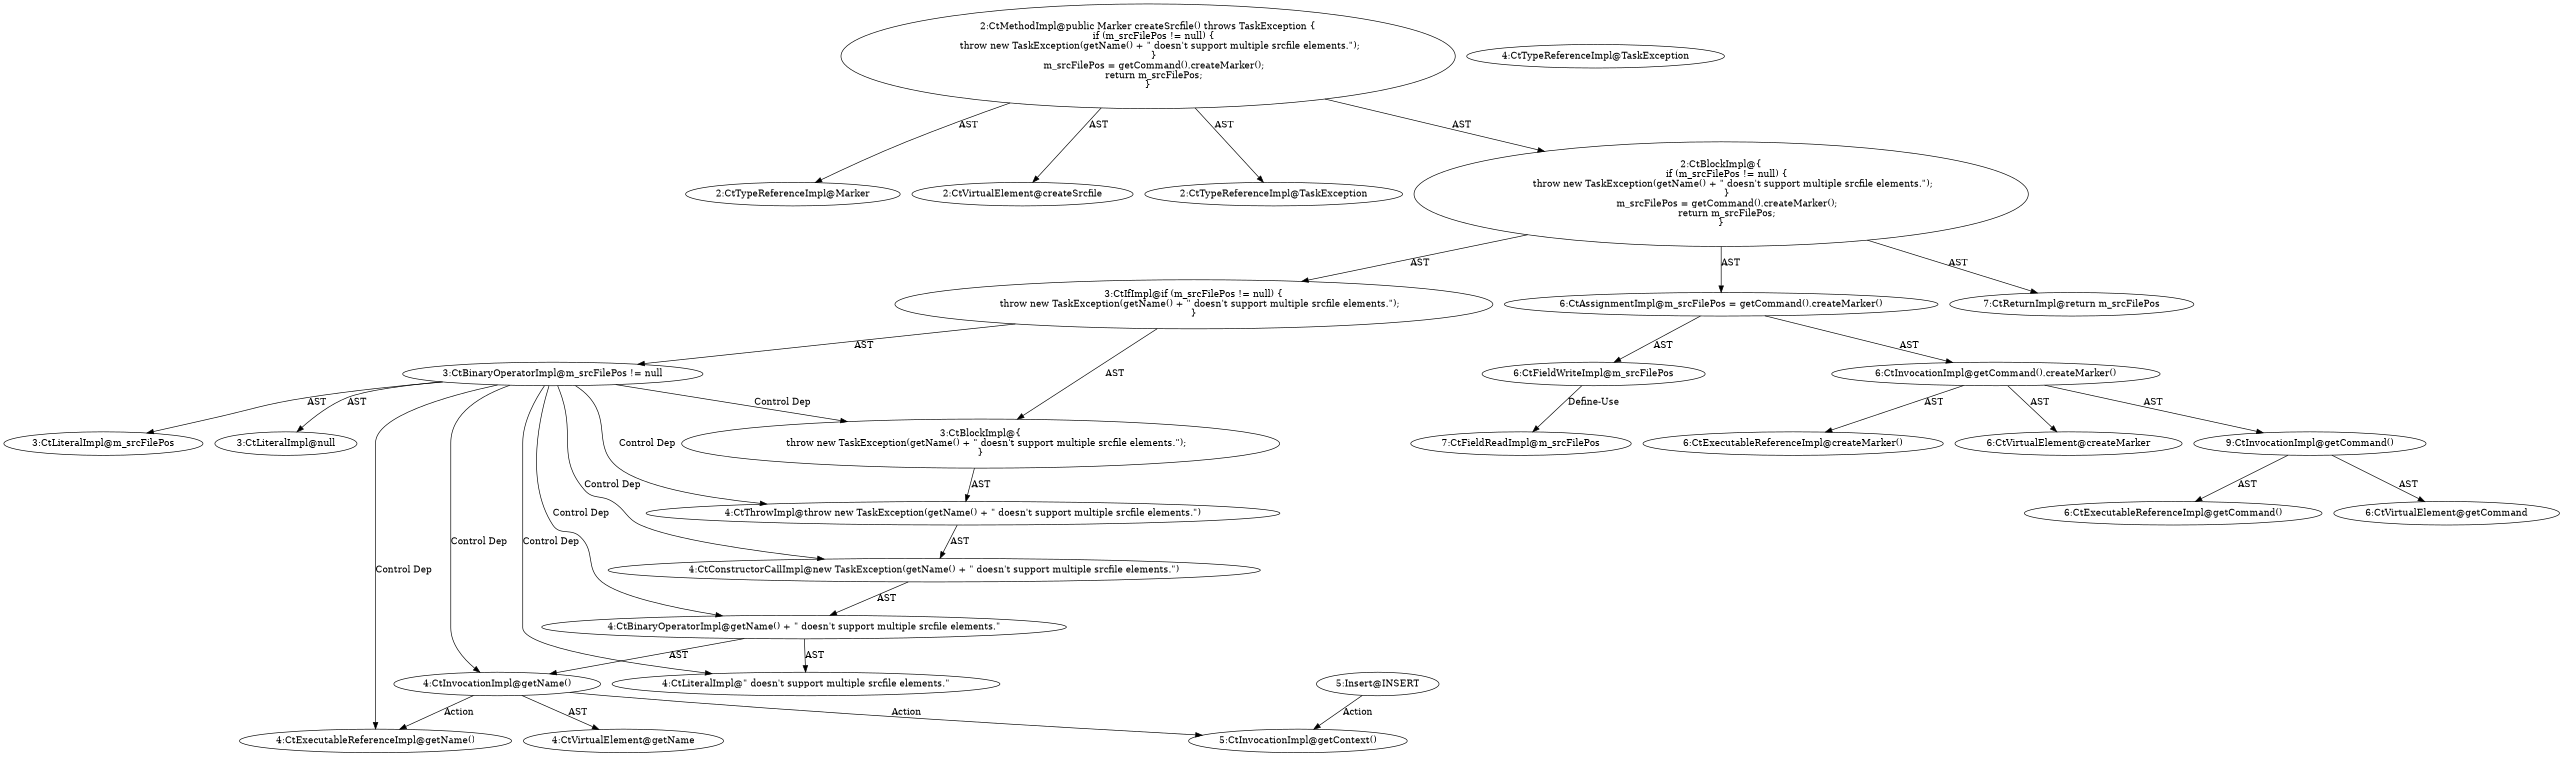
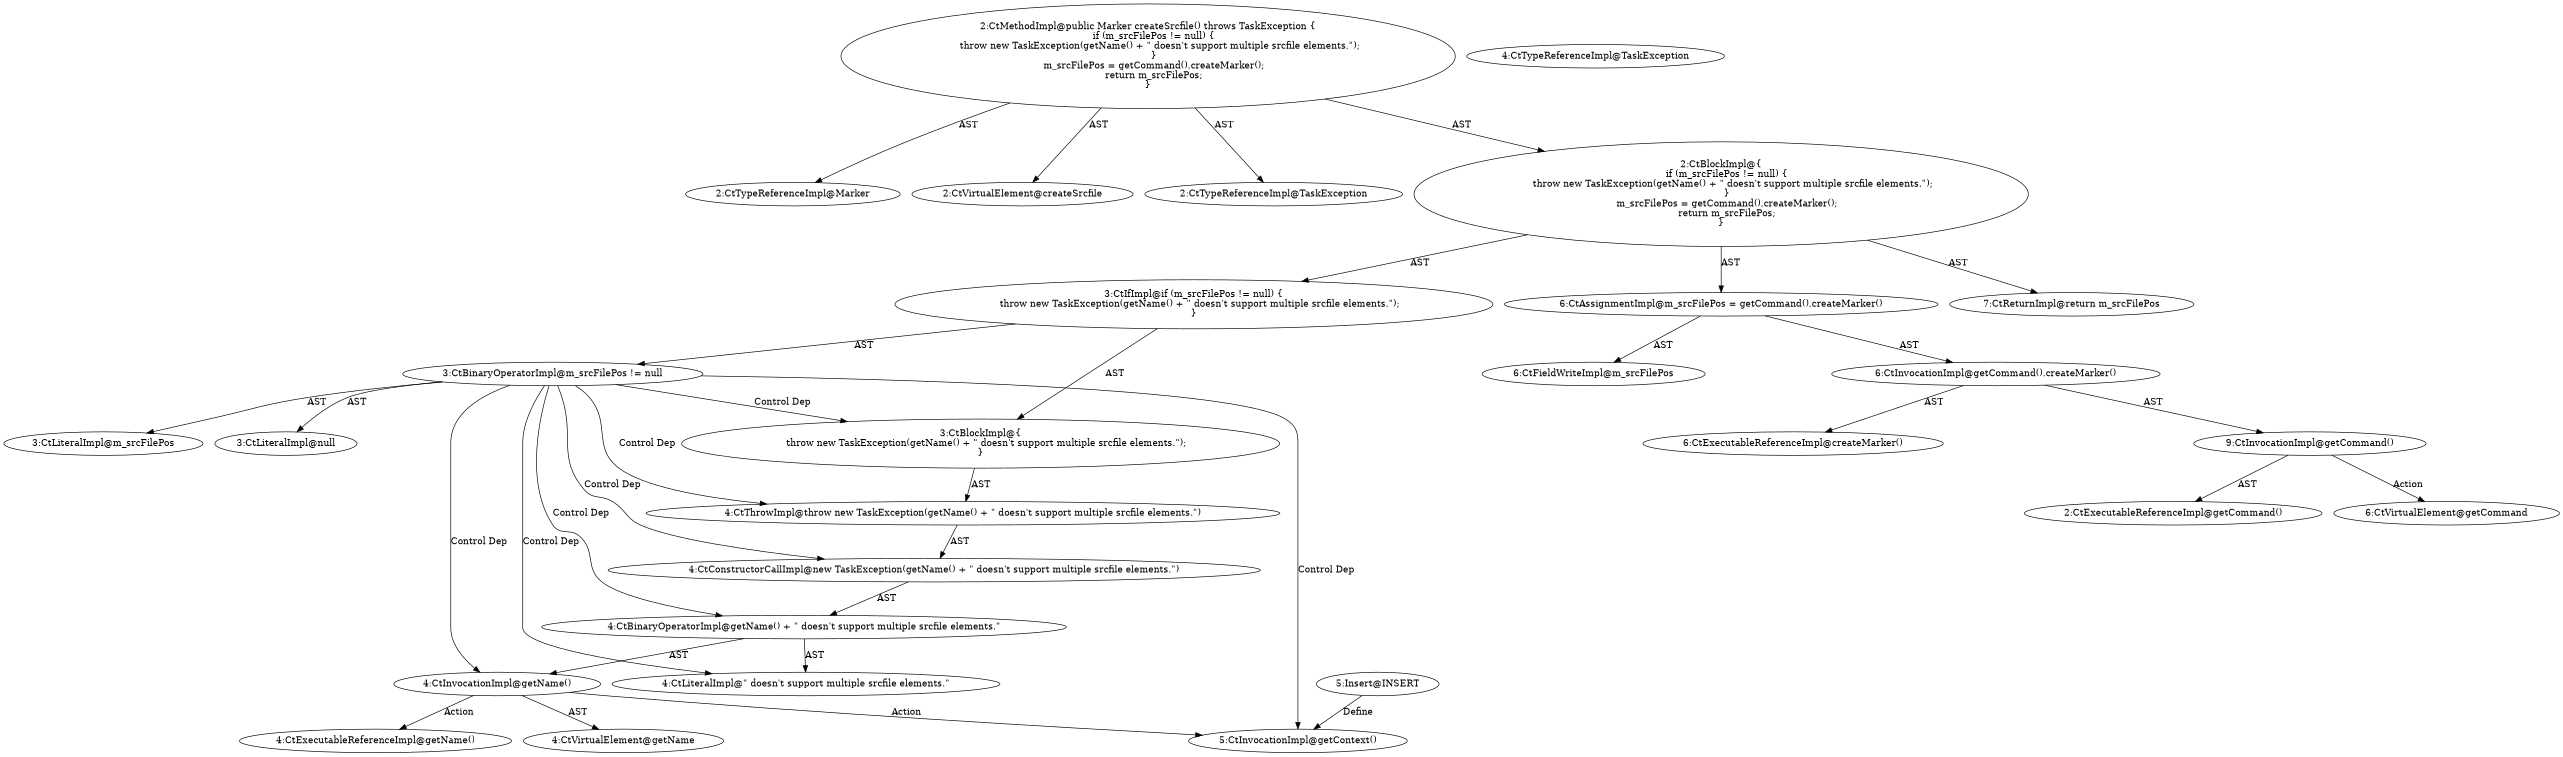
node "7:CtFieldReadImpl@m_srcFilePos": removed
node "6:CtVirtualElement@createMarker": removed
edge "9:CtInvocationImpl@getCommand()" -> "6:CtVirtualElement@getCommand": label "AST" -> "Action"
edge "3:CtBinaryOperatorImpl@m_srcFilePos != null" -> "4:CtExecutableReferenceImpl@getName()": now "3:CtBinaryOperatorImpl@m_srcFilePos != null" -> "5:CtInvocationImpl@getContext()"
node "6:CtExecutableReferenceImpl@getCommand()": label "6:CtExecutableReferenceImpl@getCommand()" -> "2:CtExecutableReferenceImpl@getCommand()"
edge "5:Insert@INSERT" -> "5:CtInvocationImpl@getContext()": label "Action" -> "Define"
